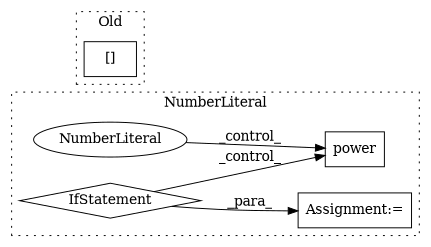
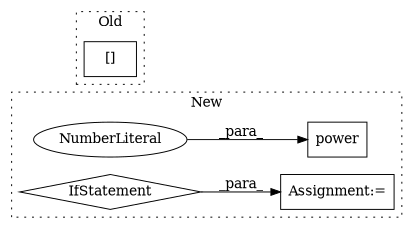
cluster "NumberLiteral": label "NumberLiteral" -> "New"
edge "NumberLiteral" -> "power": label "_control_" -> "_para_"
edge "IfStatement" -> "power": removed, label "_control_"
